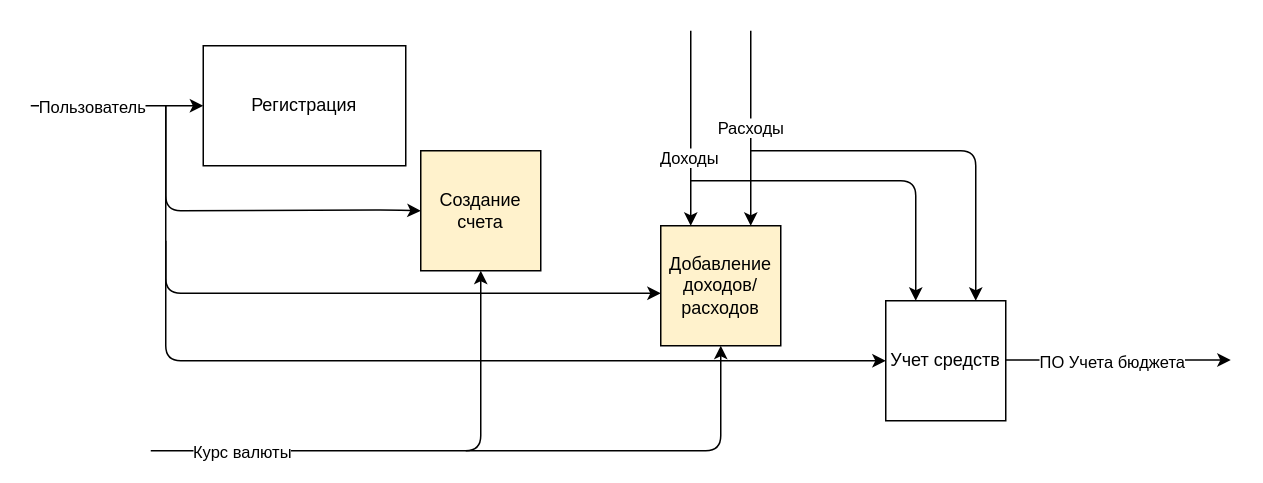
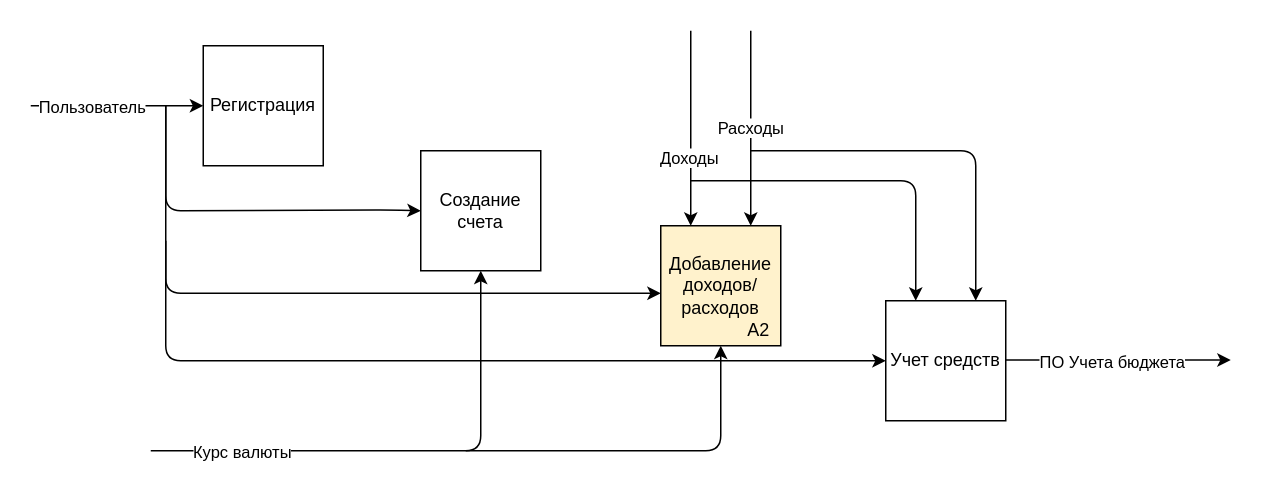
node "Регистрация": size 203x120 -> 120x120
node "Создание счета": fillcolor #fff2cc -> #ffffff
node "А2": added
